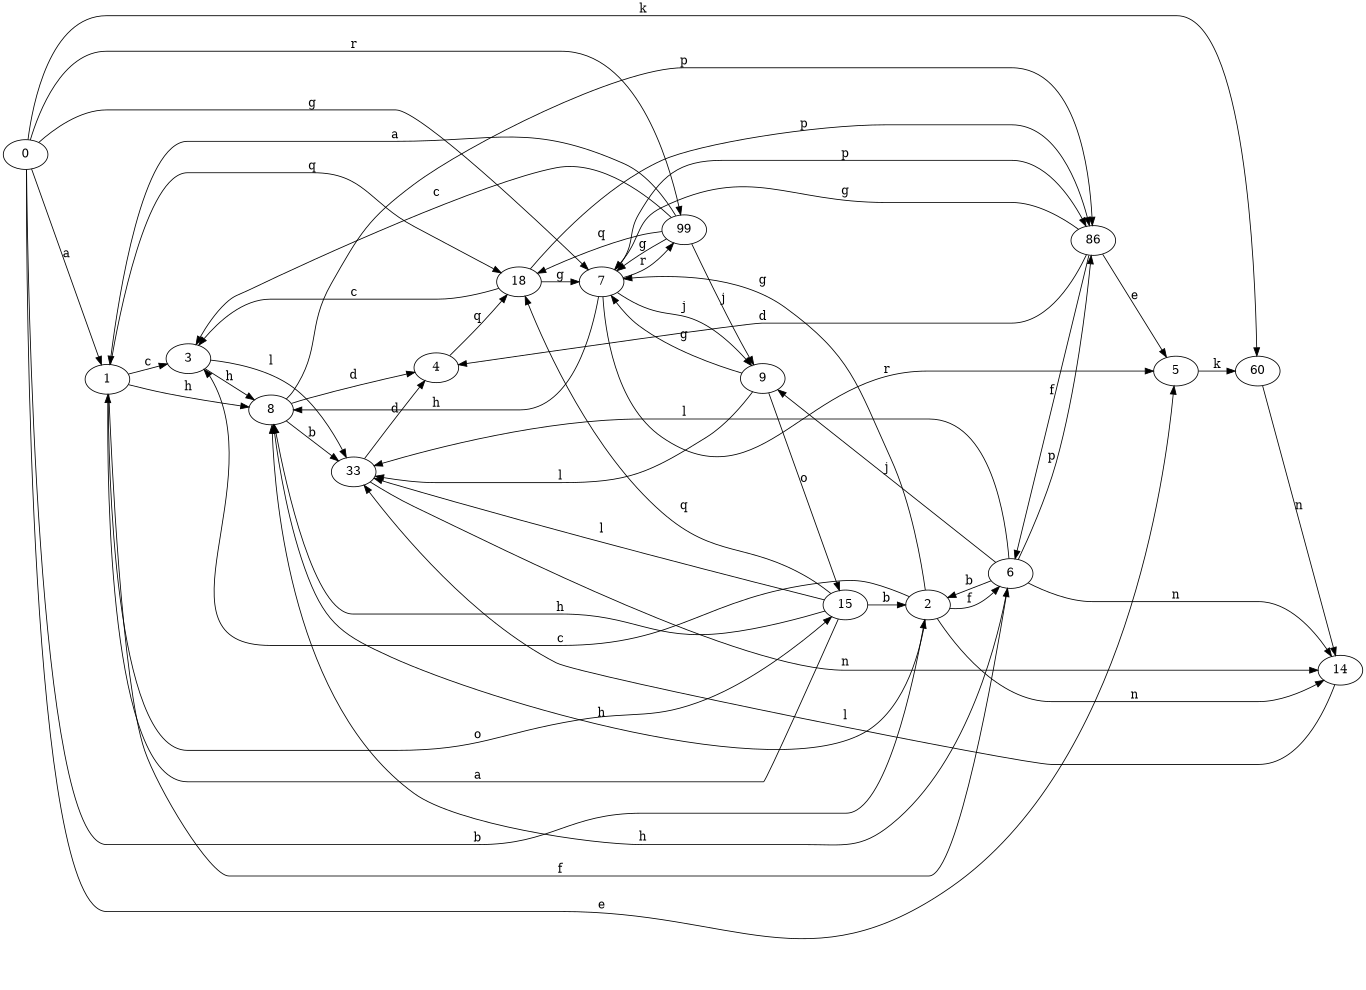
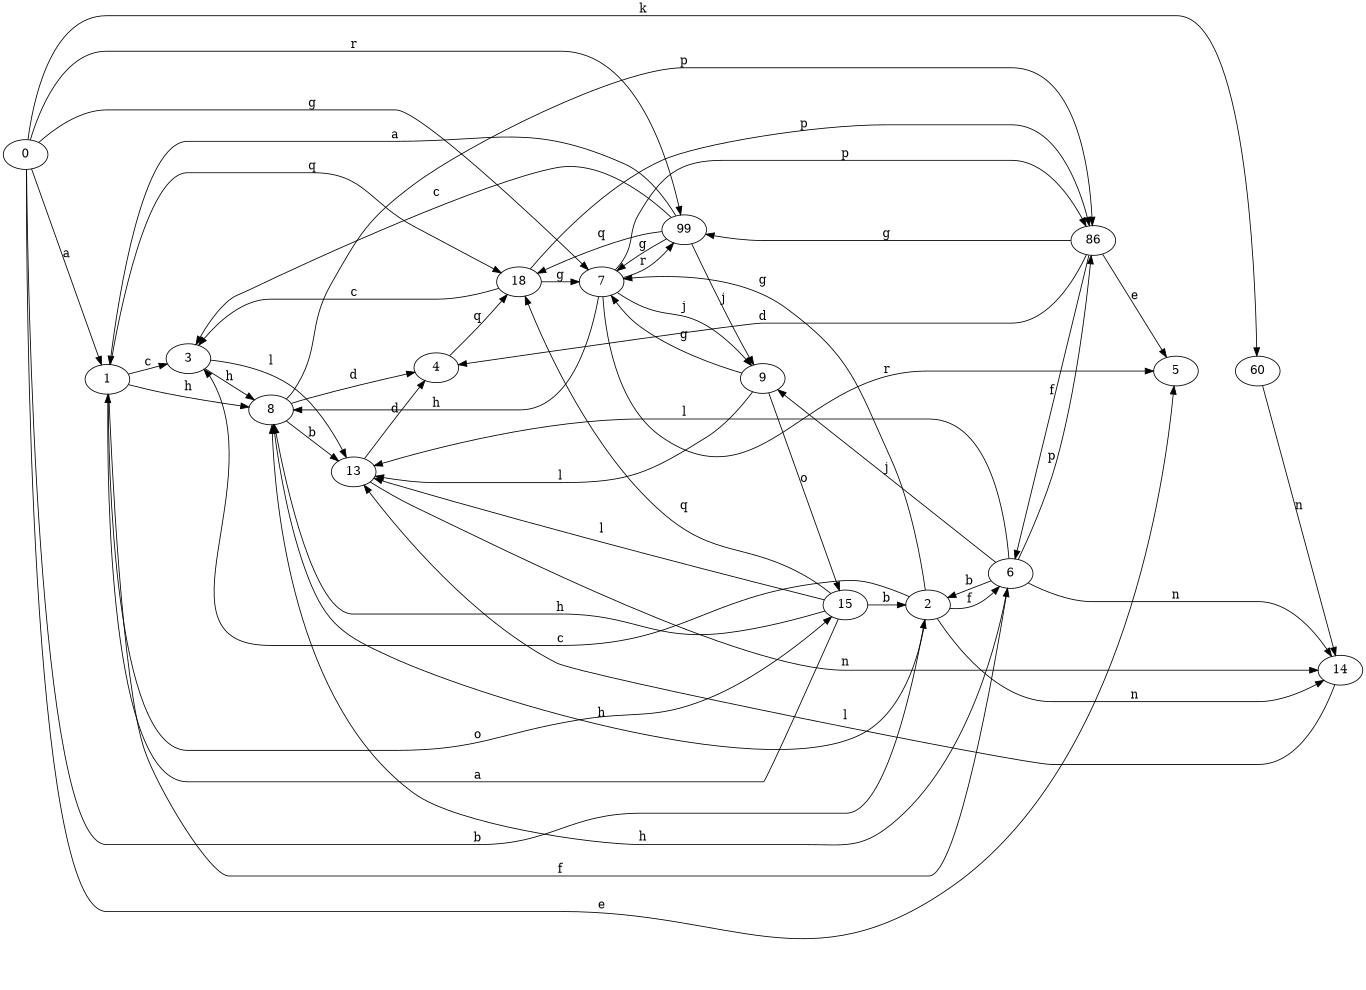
edge "86" -> "7": now "86" -> "99"
edge "5" -> "60": removed, label "k"
node "33": label "33" -> "13"
